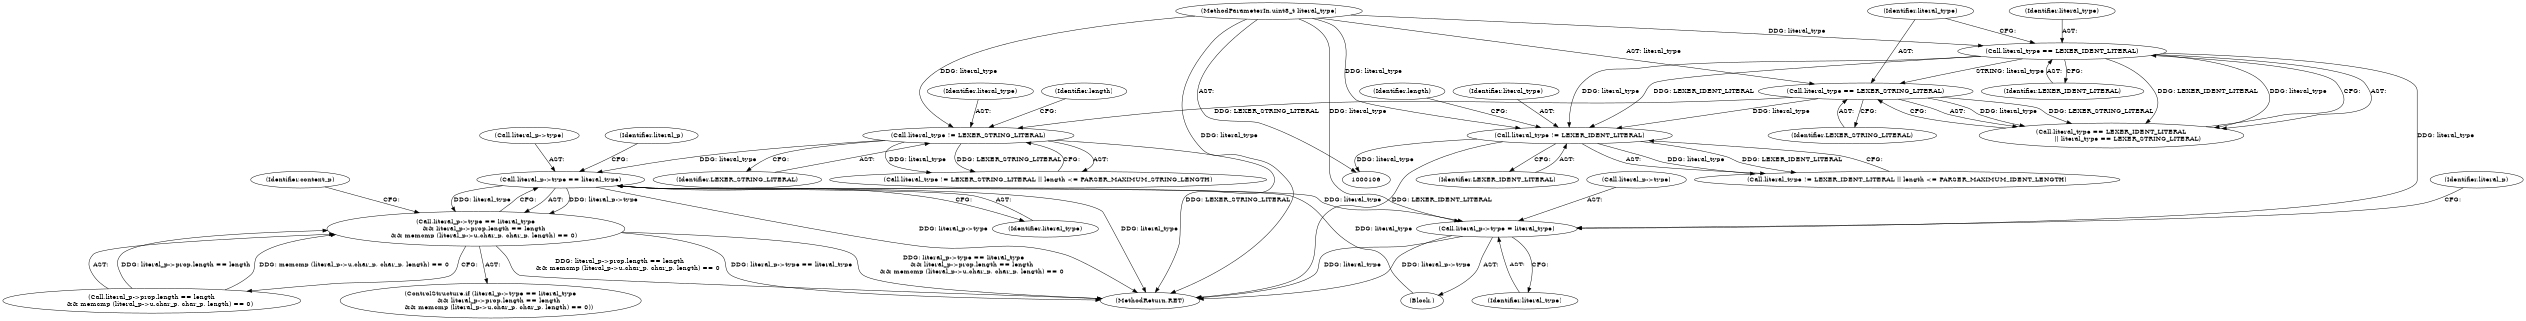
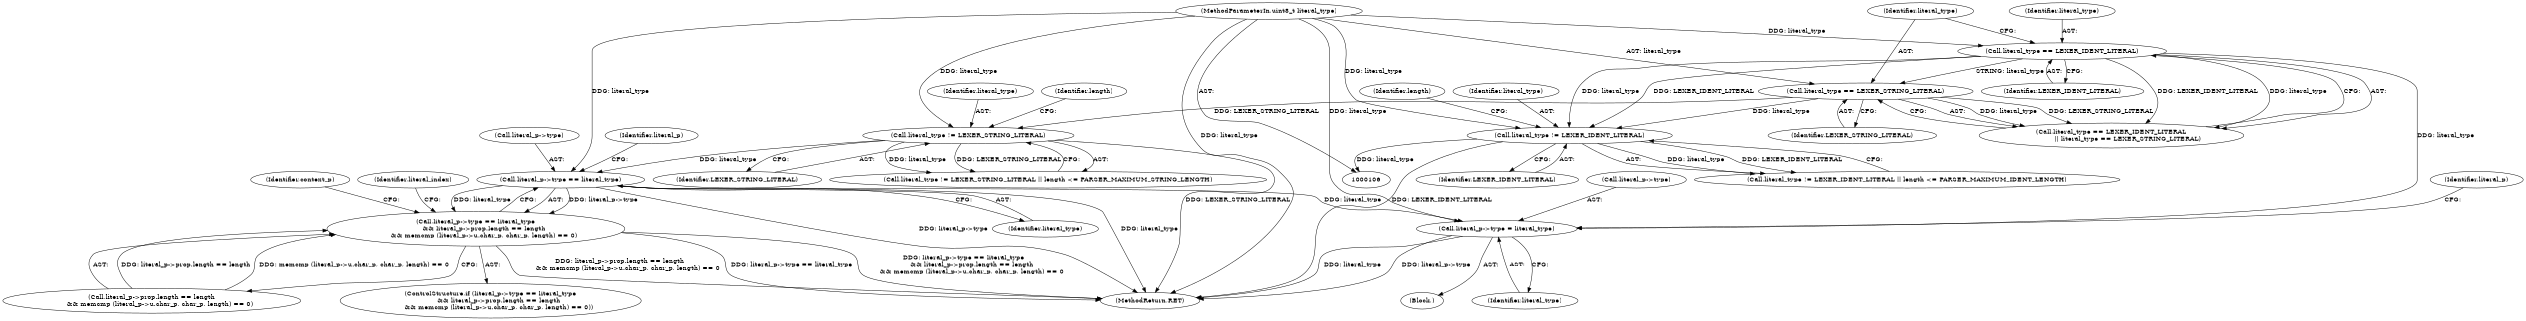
node "(Identifier,literal_index)": added
edge "(Block,)" -> "(Call,literal_p->type == literal_type)": now "(MethodParameterIn,uint8_t literal_type)" -> "(Call,literal_p->type == literal_type)"
